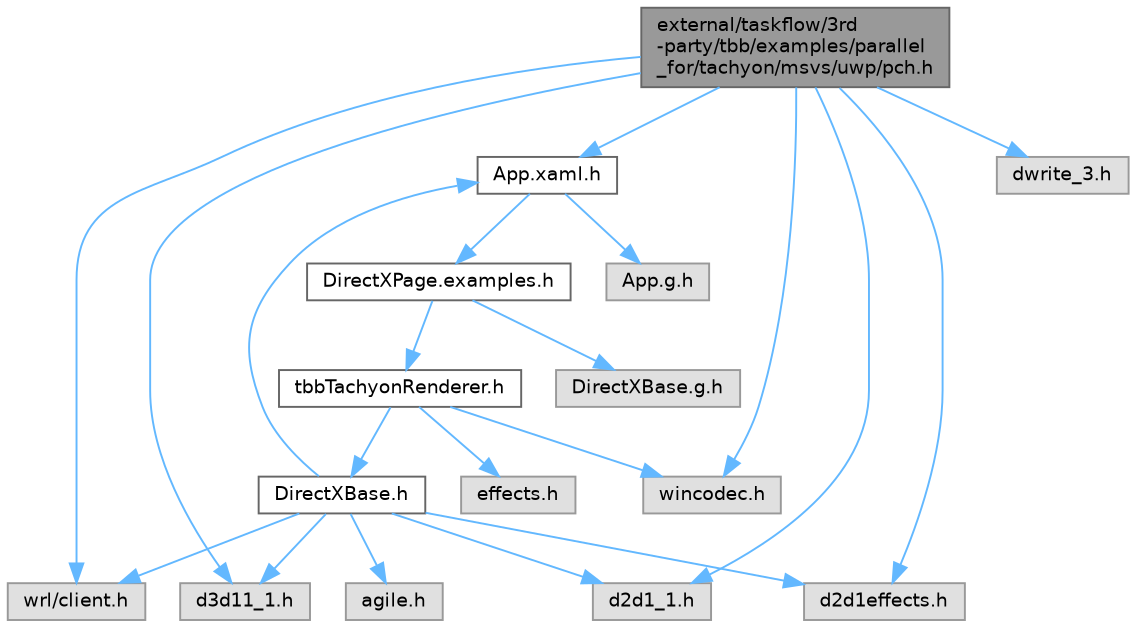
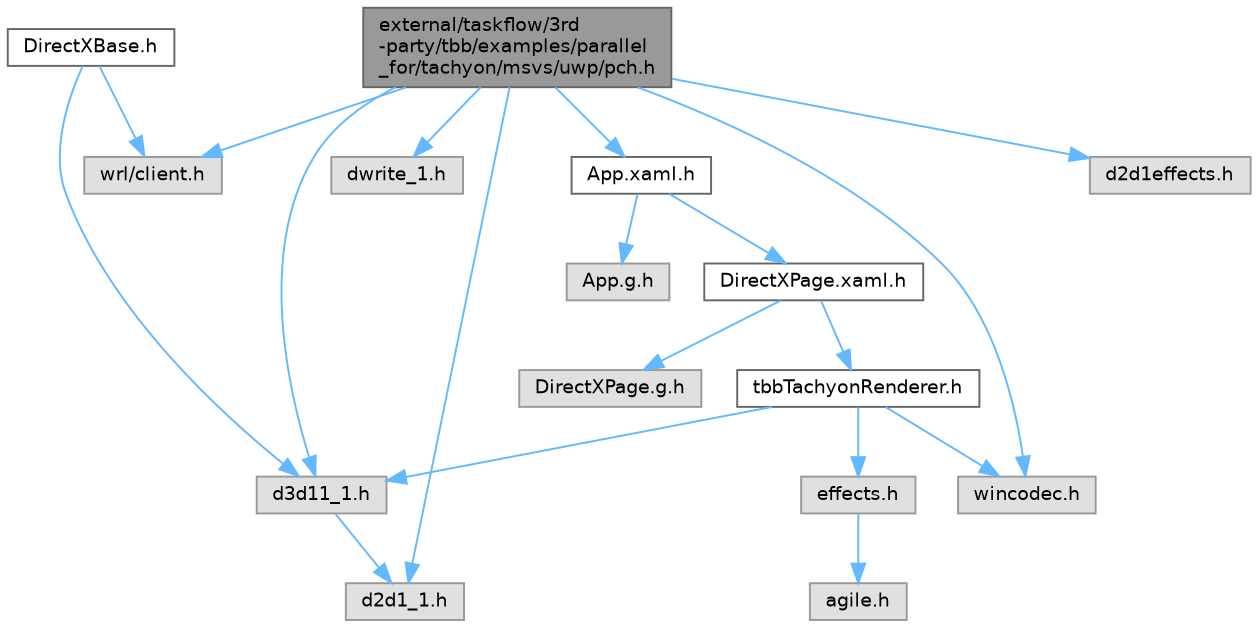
node "dwrite_3.h": label "dwrite_3.h" -> "dwrite_1.h"
node "DirectXPage.examples.h": label "DirectXPage.examples.h" -> "DirectXPage.xaml.h"
edge "DirectXBase.h" -> "App.xaml.h": removed
node "DirectXBase.g.h": label "DirectXBase.g.h" -> "DirectXPage.g.h"
edge "tbbTachyonRenderer.h" -> "DirectXBase.h": now "tbbTachyonRenderer.h" -> "d3d11_1.h"
edge "DirectXBase.h" -> "agile.h": now "effects.h" -> "agile.h"
edge "DirectXBase.h" -> "d2d1_1.h": now "d3d11_1.h" -> "d2d1_1.h"
edge "DirectXBase.h" -> "d2d1effects.h": removed
